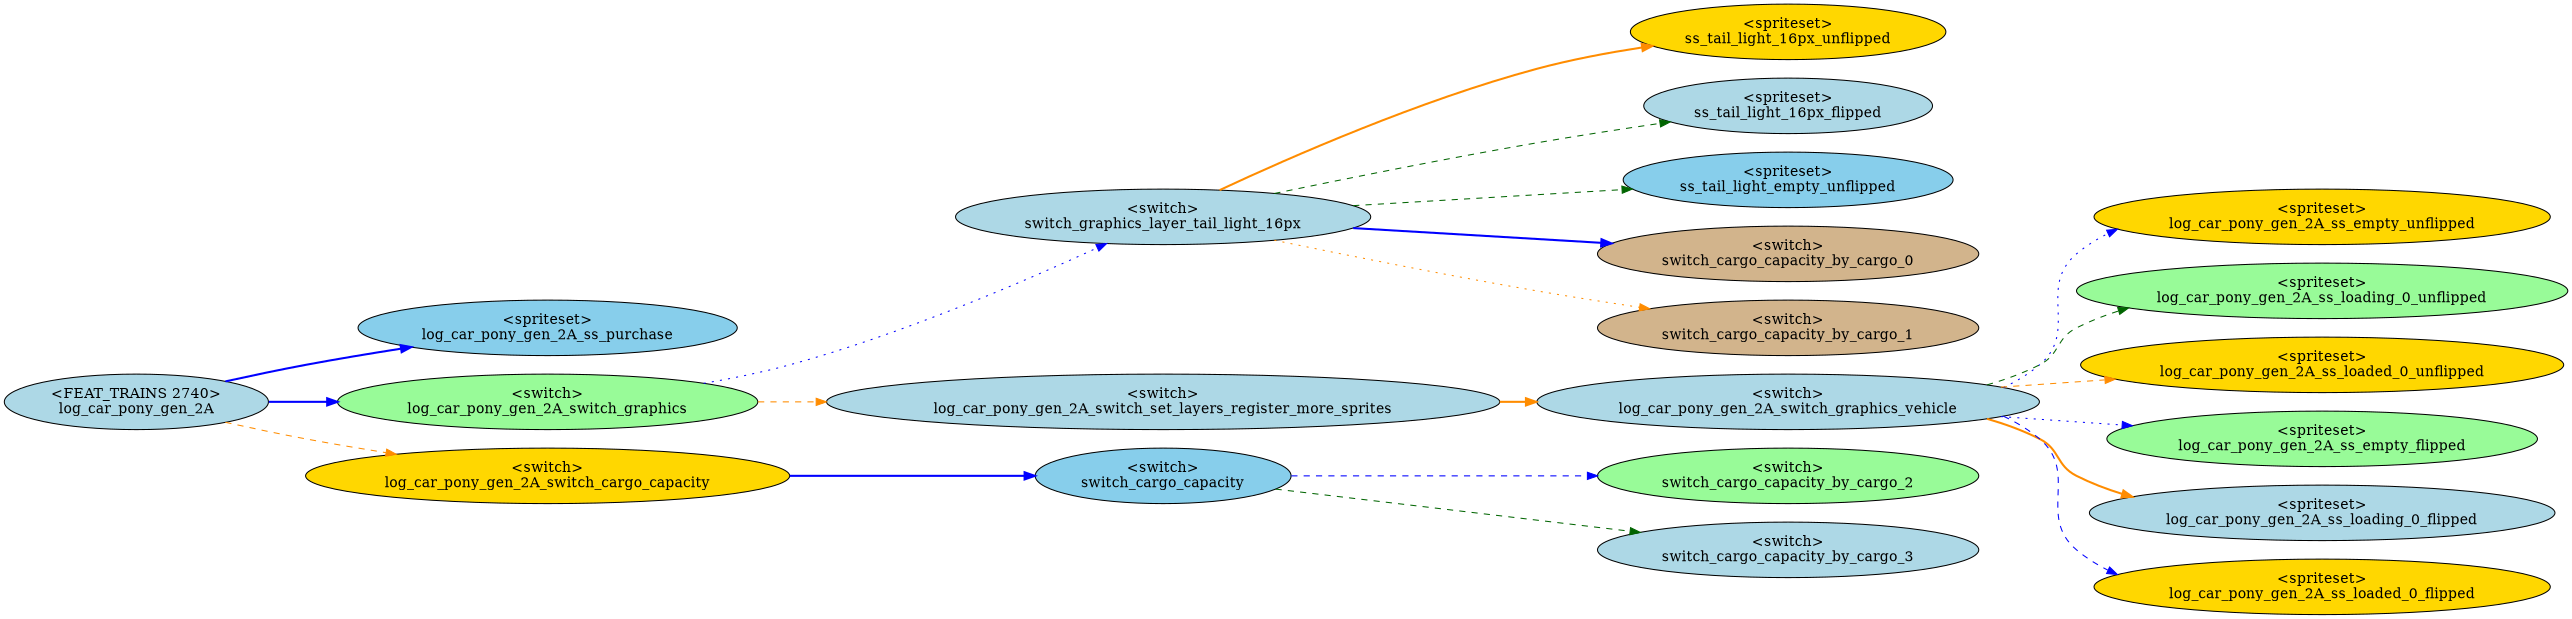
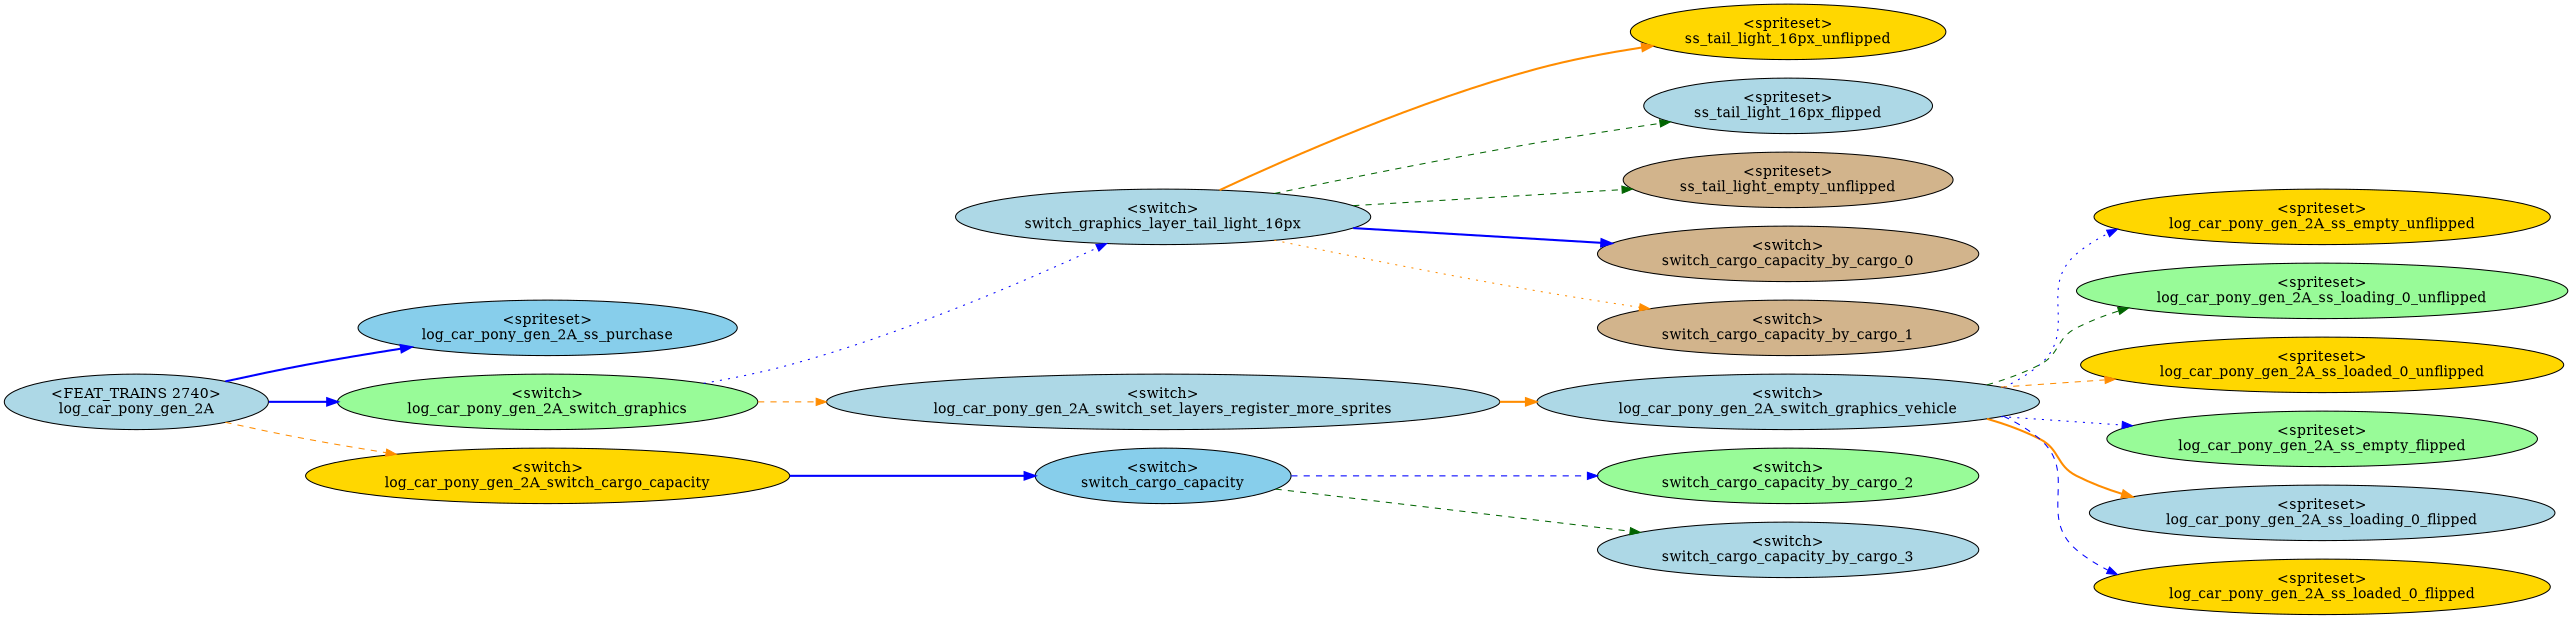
node "<spriteset> ss_tail_light_empty_unflipped": fillcolor skyblue -> tan
